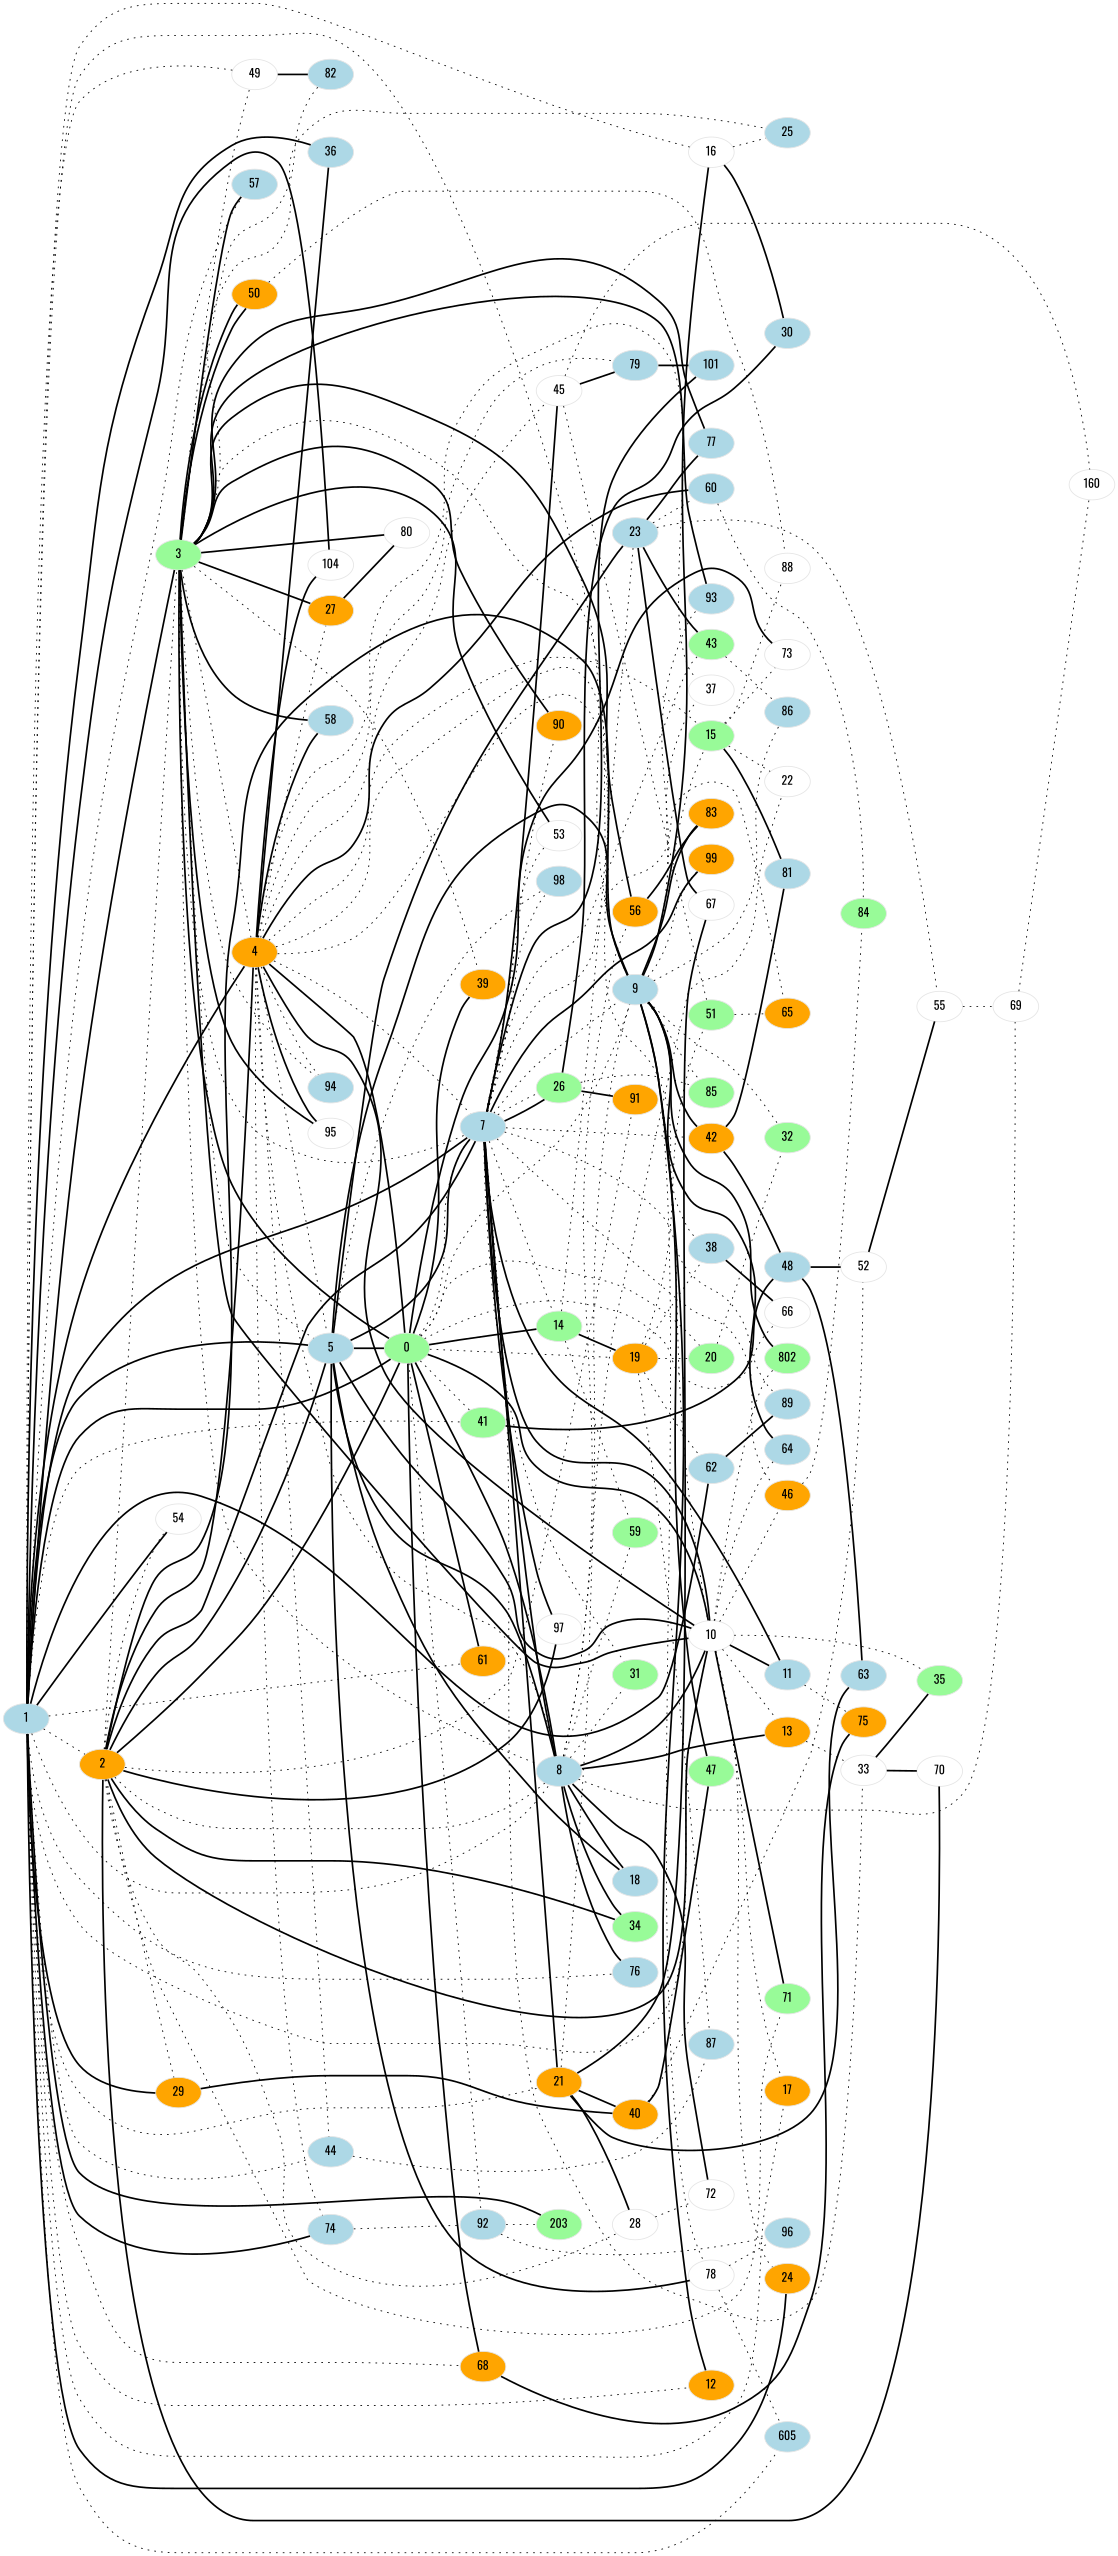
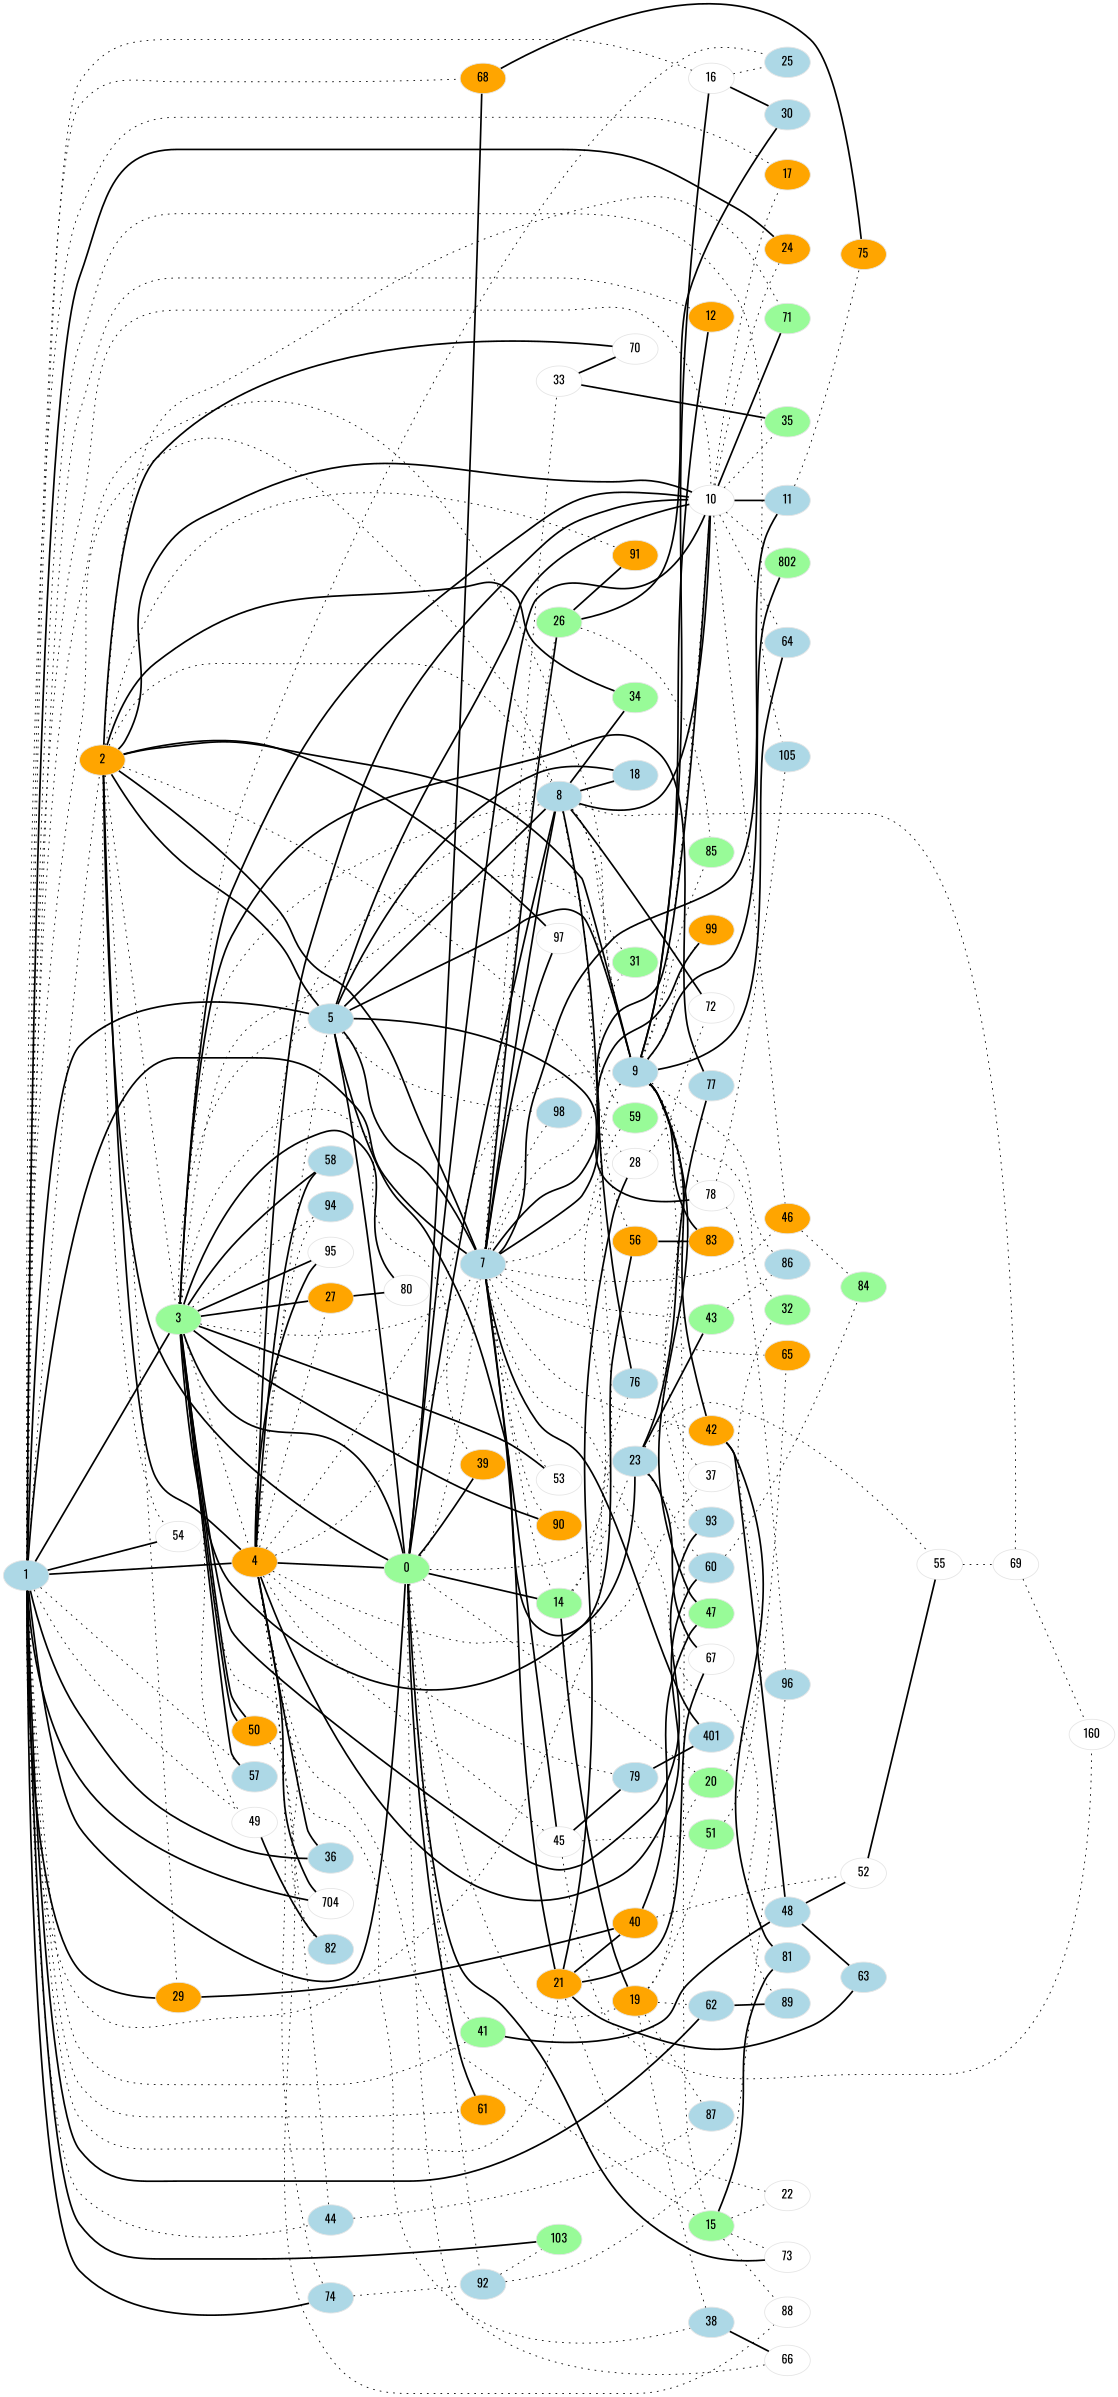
node "101": label "101" -> "401"
node "104": label "104" -> "704"
node "13": removed
node "203": label "203" -> "103"
node "605": label "605" -> "105"
